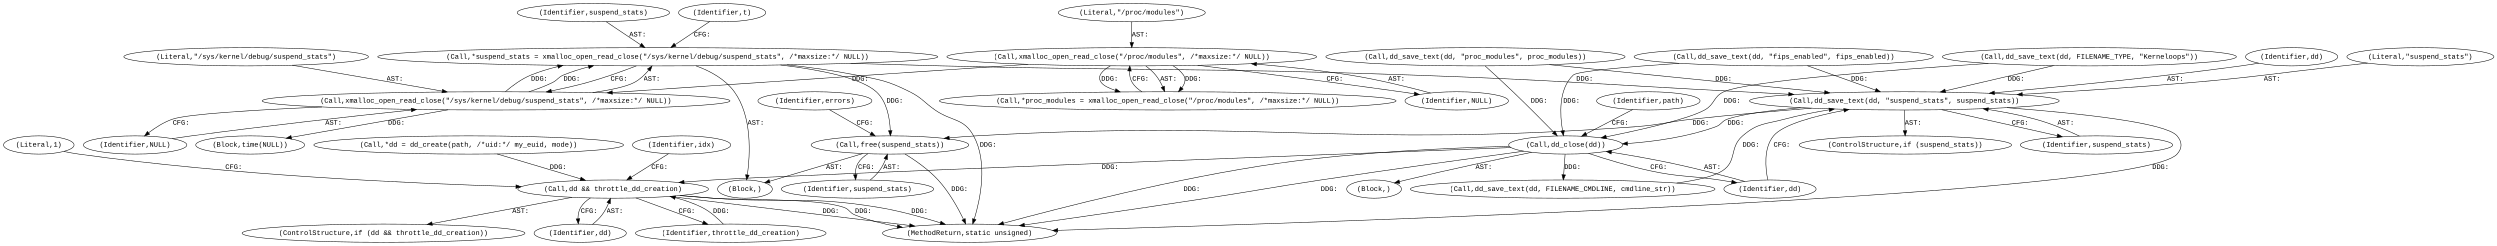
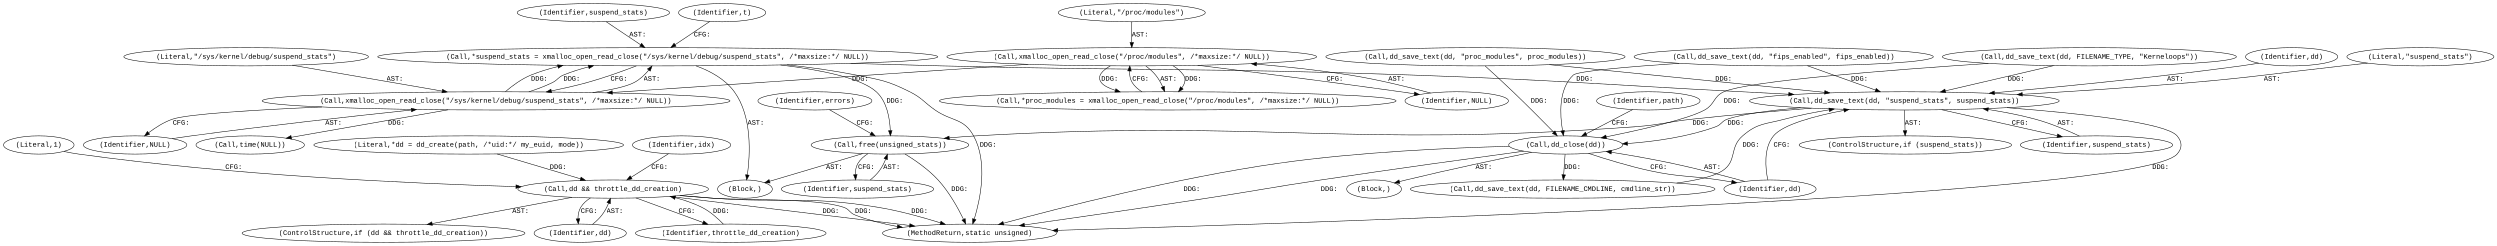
node "(Block,time(NULL))": label "(Block,time(NULL))" -> "(Call,time(NULL))"
node "(Call,*dd = dd_create(path, /*uid:*/ my_euid, mode))": label "(Call,*dd = dd_create(path, /*uid:*/ my_euid, mode))" -> "(Literal,*dd = dd_create(path, /*uid:*/ my_euid, mode))"
node "(Call,free(suspend_stats))": label "(Call,free(suspend_stats))" -> "(Call,free(unsigned_stats))"
edge "(Call,dd_close(dd))" -> "(Call,dd && throttle_dd_creation)": removed, label "DDG:"
